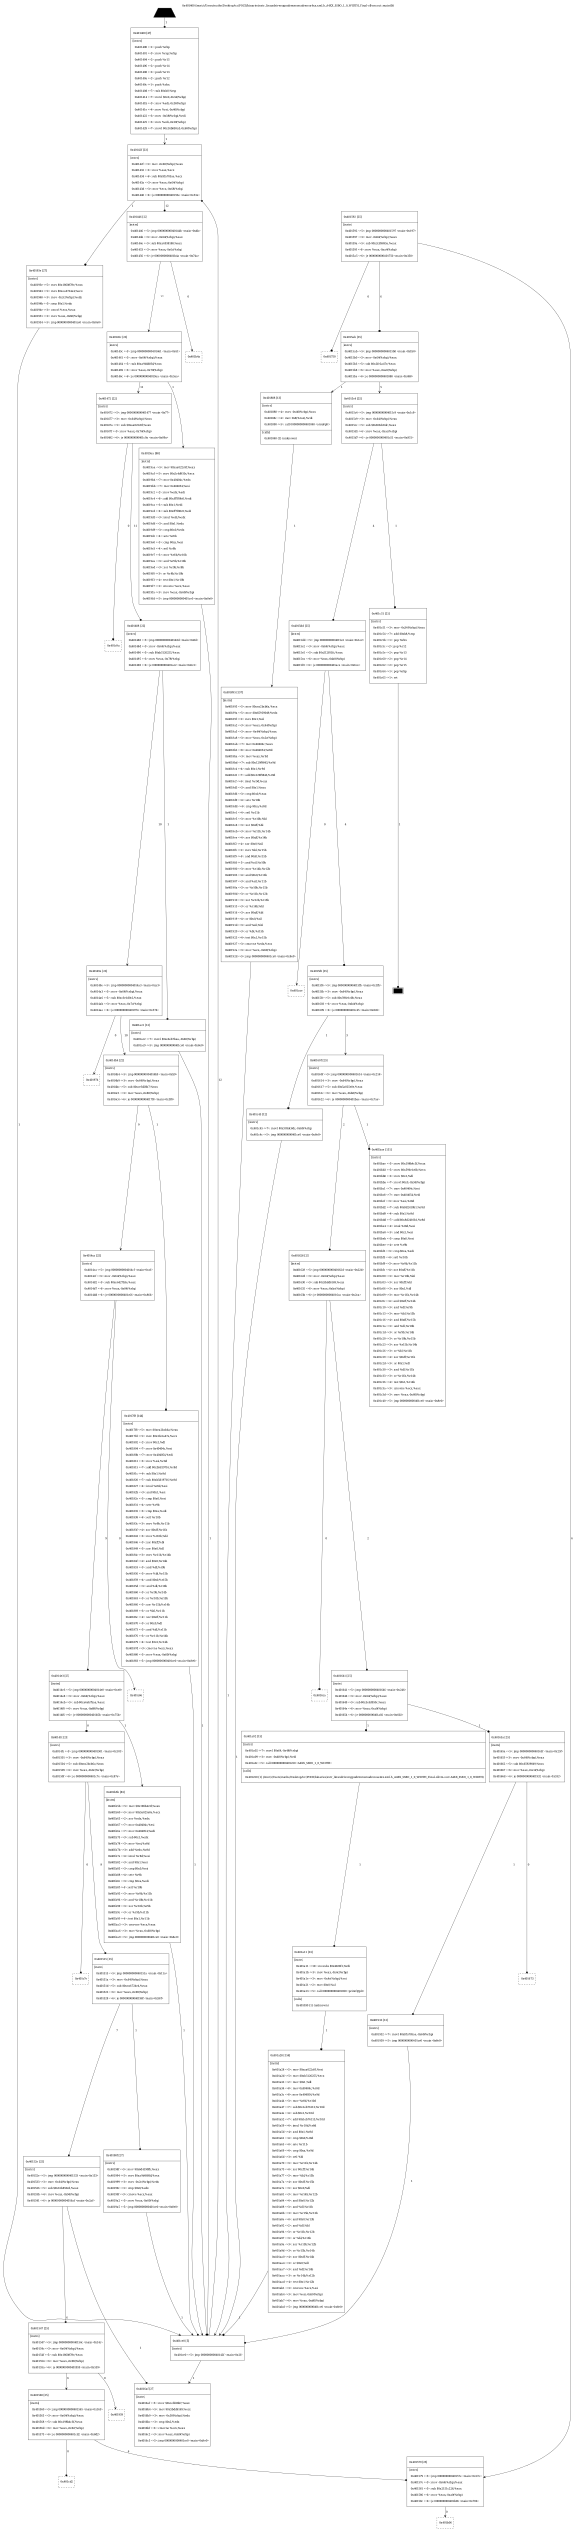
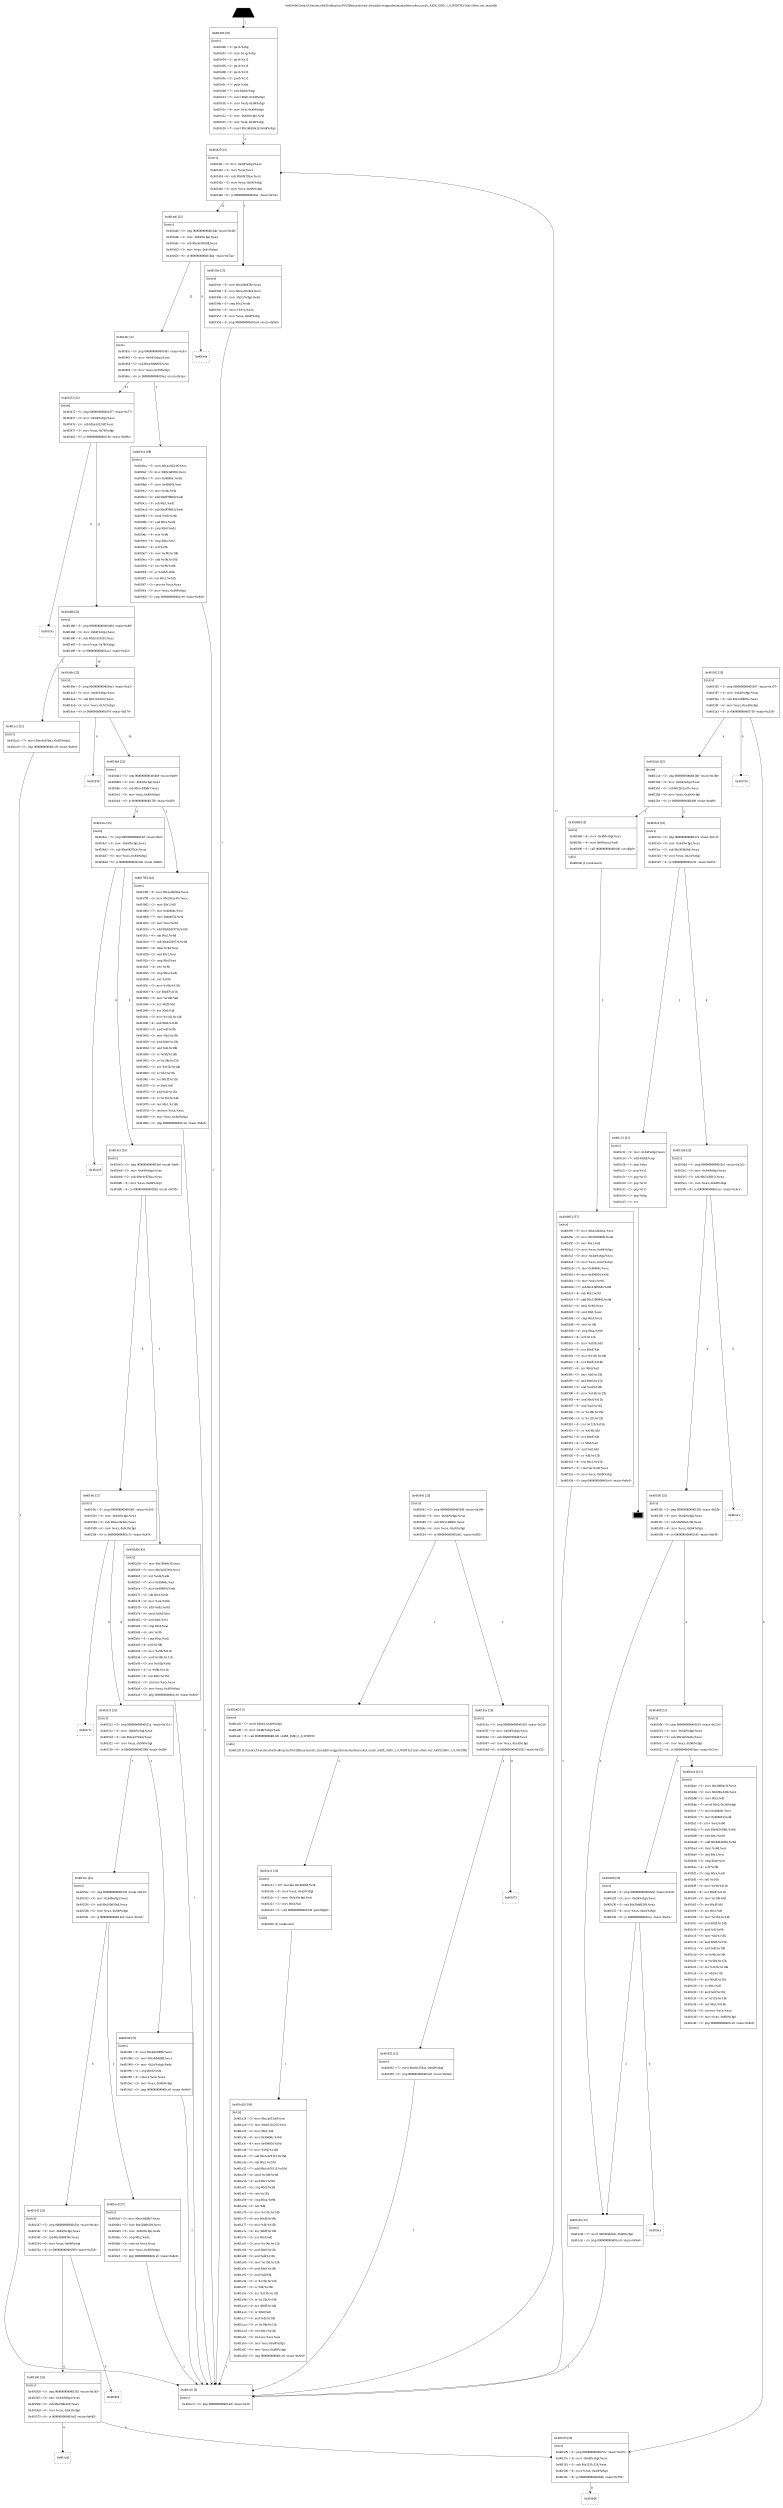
edge "0x401628 [25]" -> "0x401641 [25]": now "0x401628 [25]" -> "0x401c45 [12]"
edge "0x401ce0 [5]" -> "0x4016af [27]": reversed
